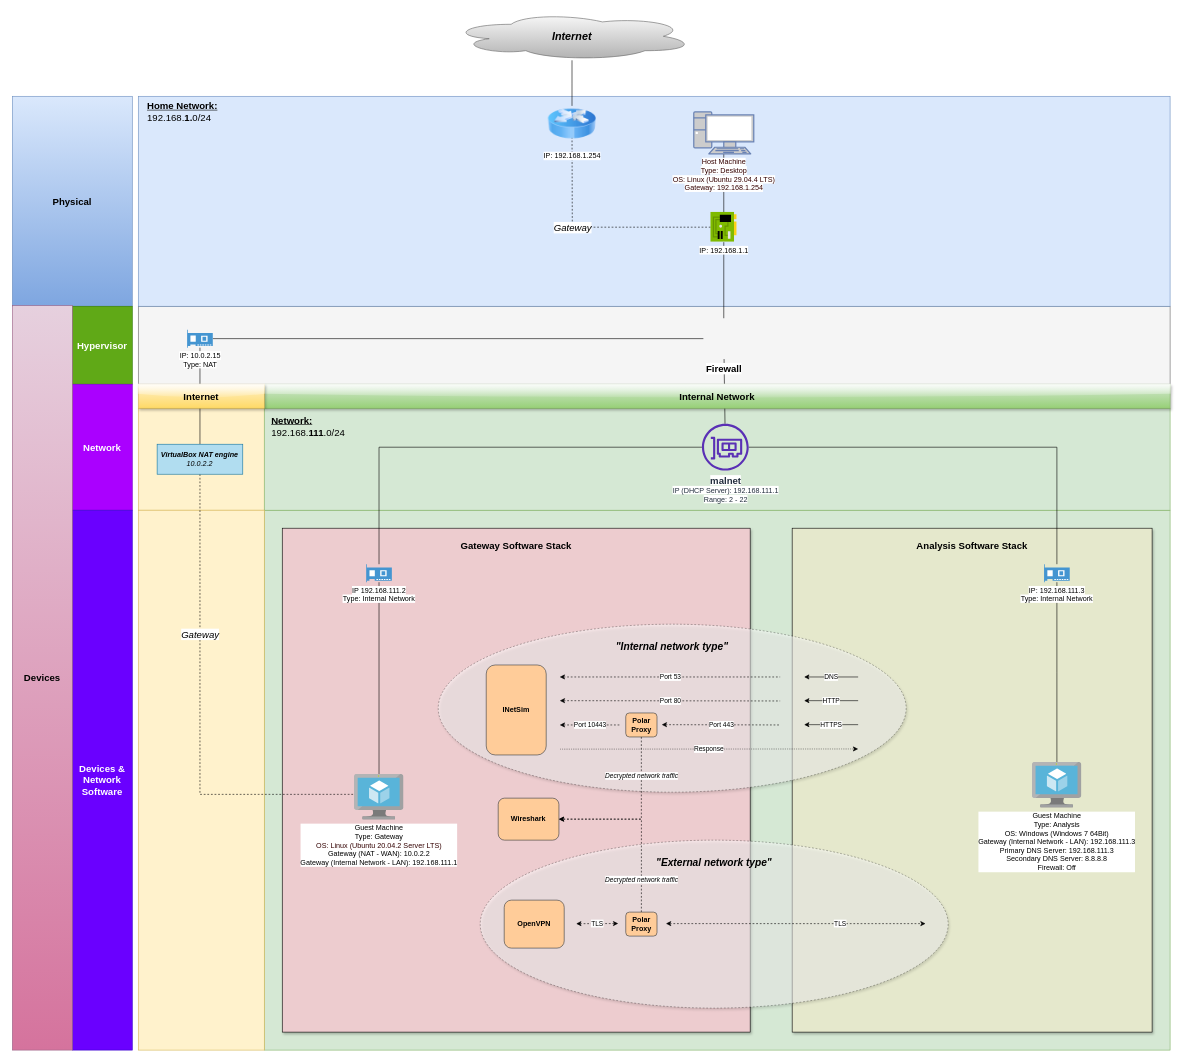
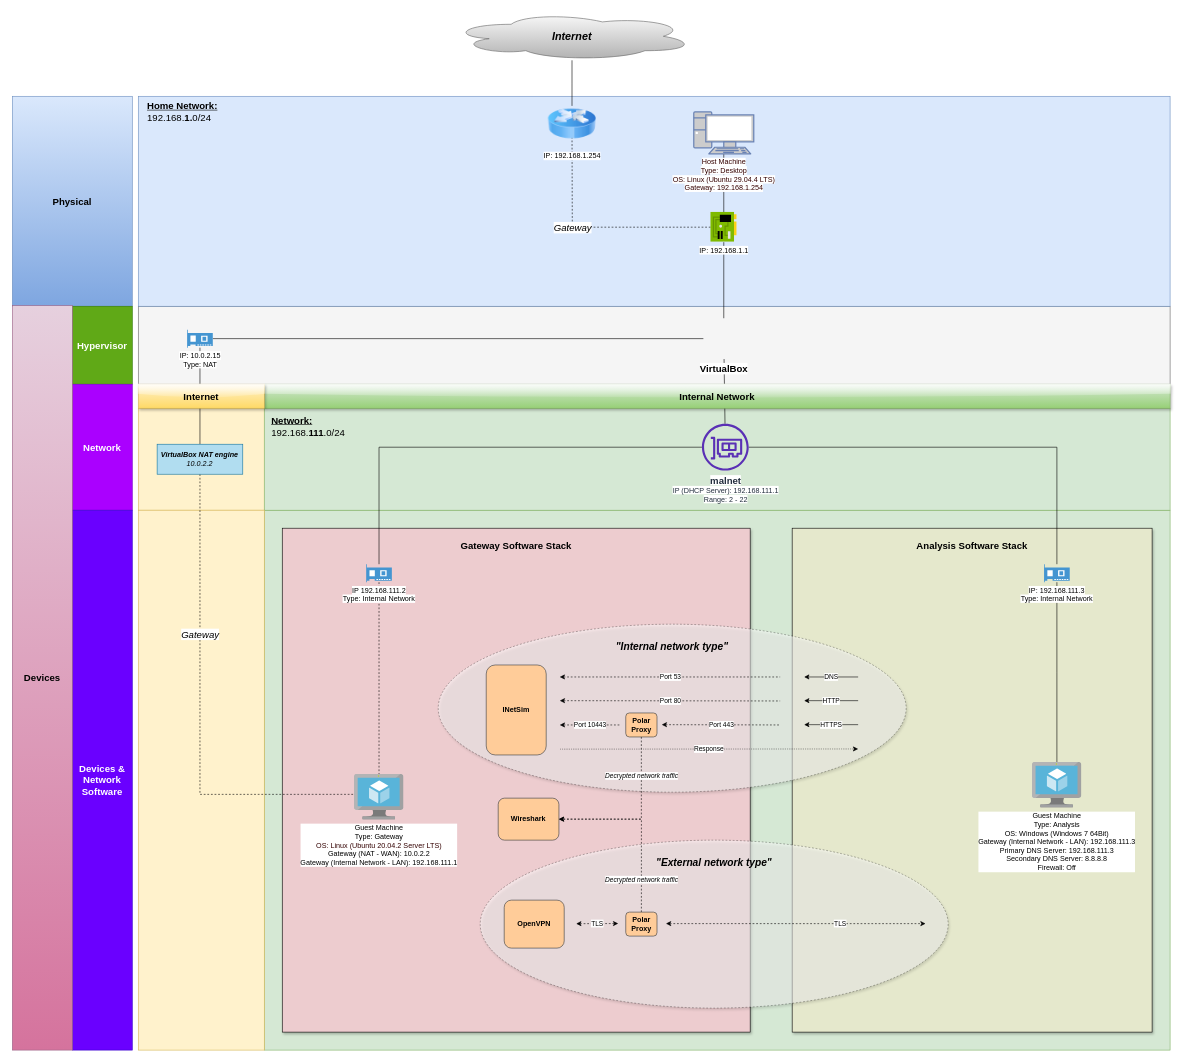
node "Firewall": label "Firewall" -> "VirtualBox"
edge "IP 192.168.111.2 Type: Internal Network" -- "Guest Machine Type: Gateway OS: Linux (Ubuntu 20.04.2 Server LTS) Gateway (NAT - WAN): 10.0.2.2 Gateway (Internal Network - LAN): 192.168.111.1": style solid -> dashed
